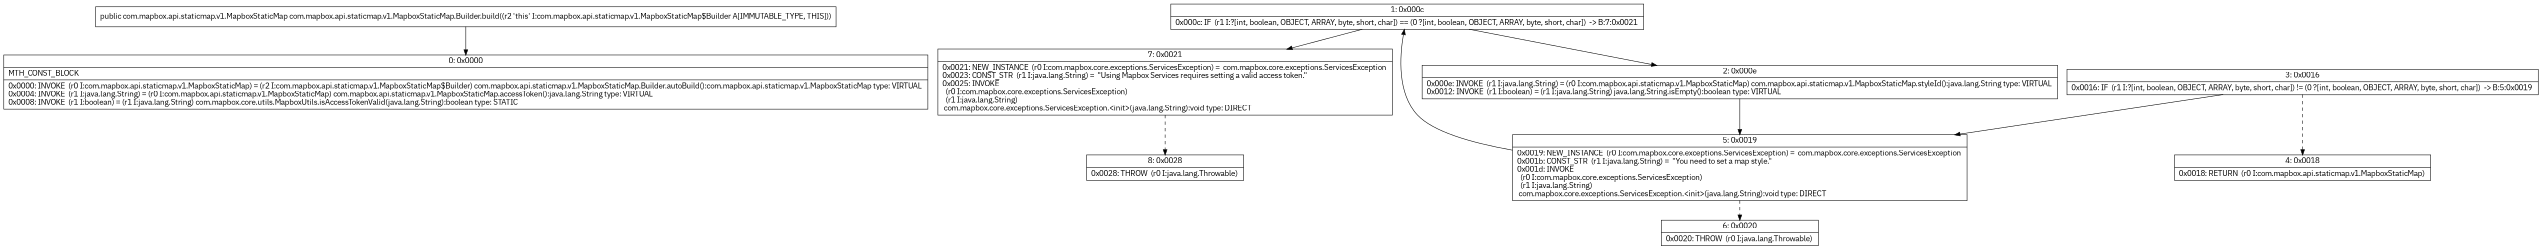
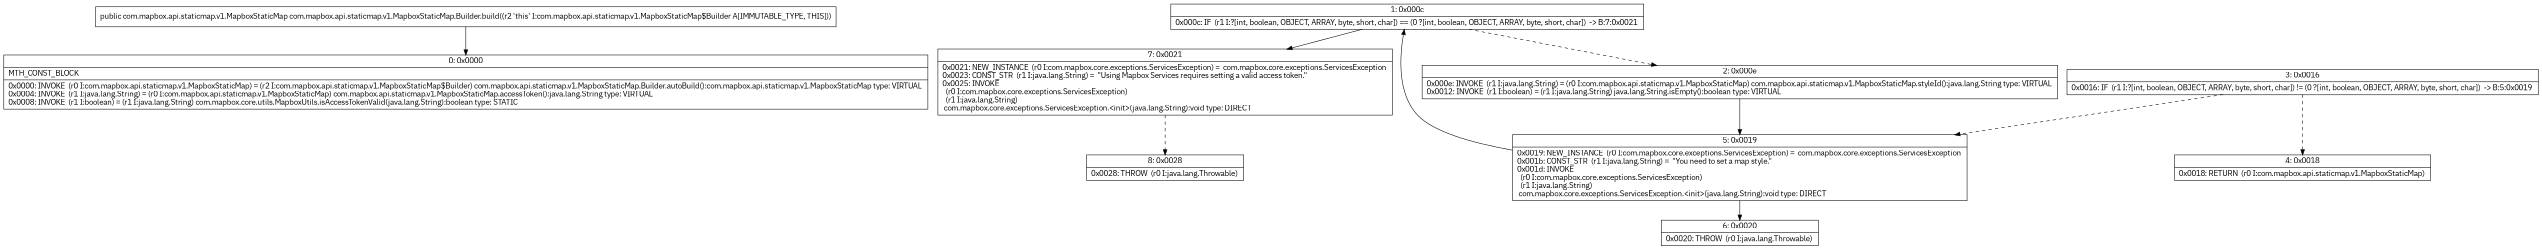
edge "1: 0x000c" -> "2: 0x000e": style solid -> dashed
edge "3: 0x0016" -> "5: 0x0019": style solid -> dashed
edge "5: 0x0019" -> "6: 0x0020": style dashed -> solid
